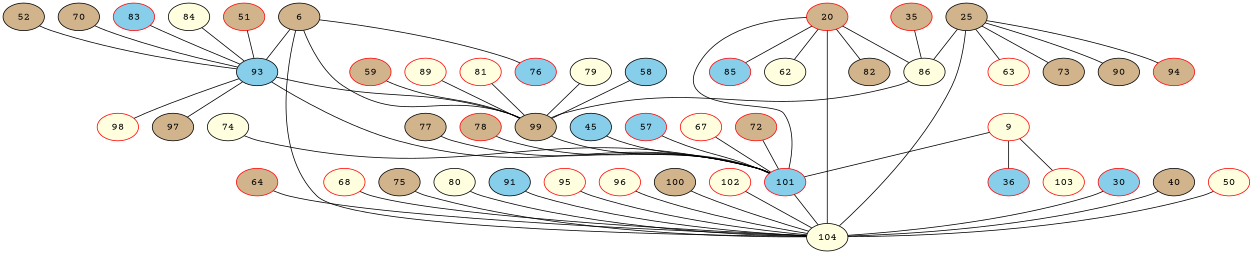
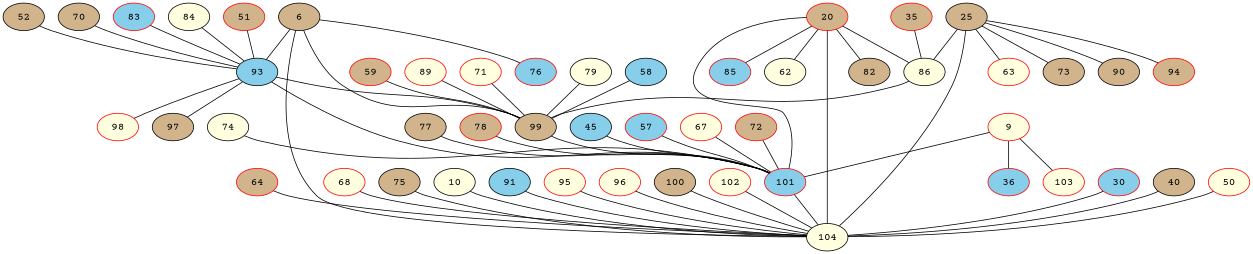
node "81": label "81" -> "71"
node "80": label "80" -> "10"
